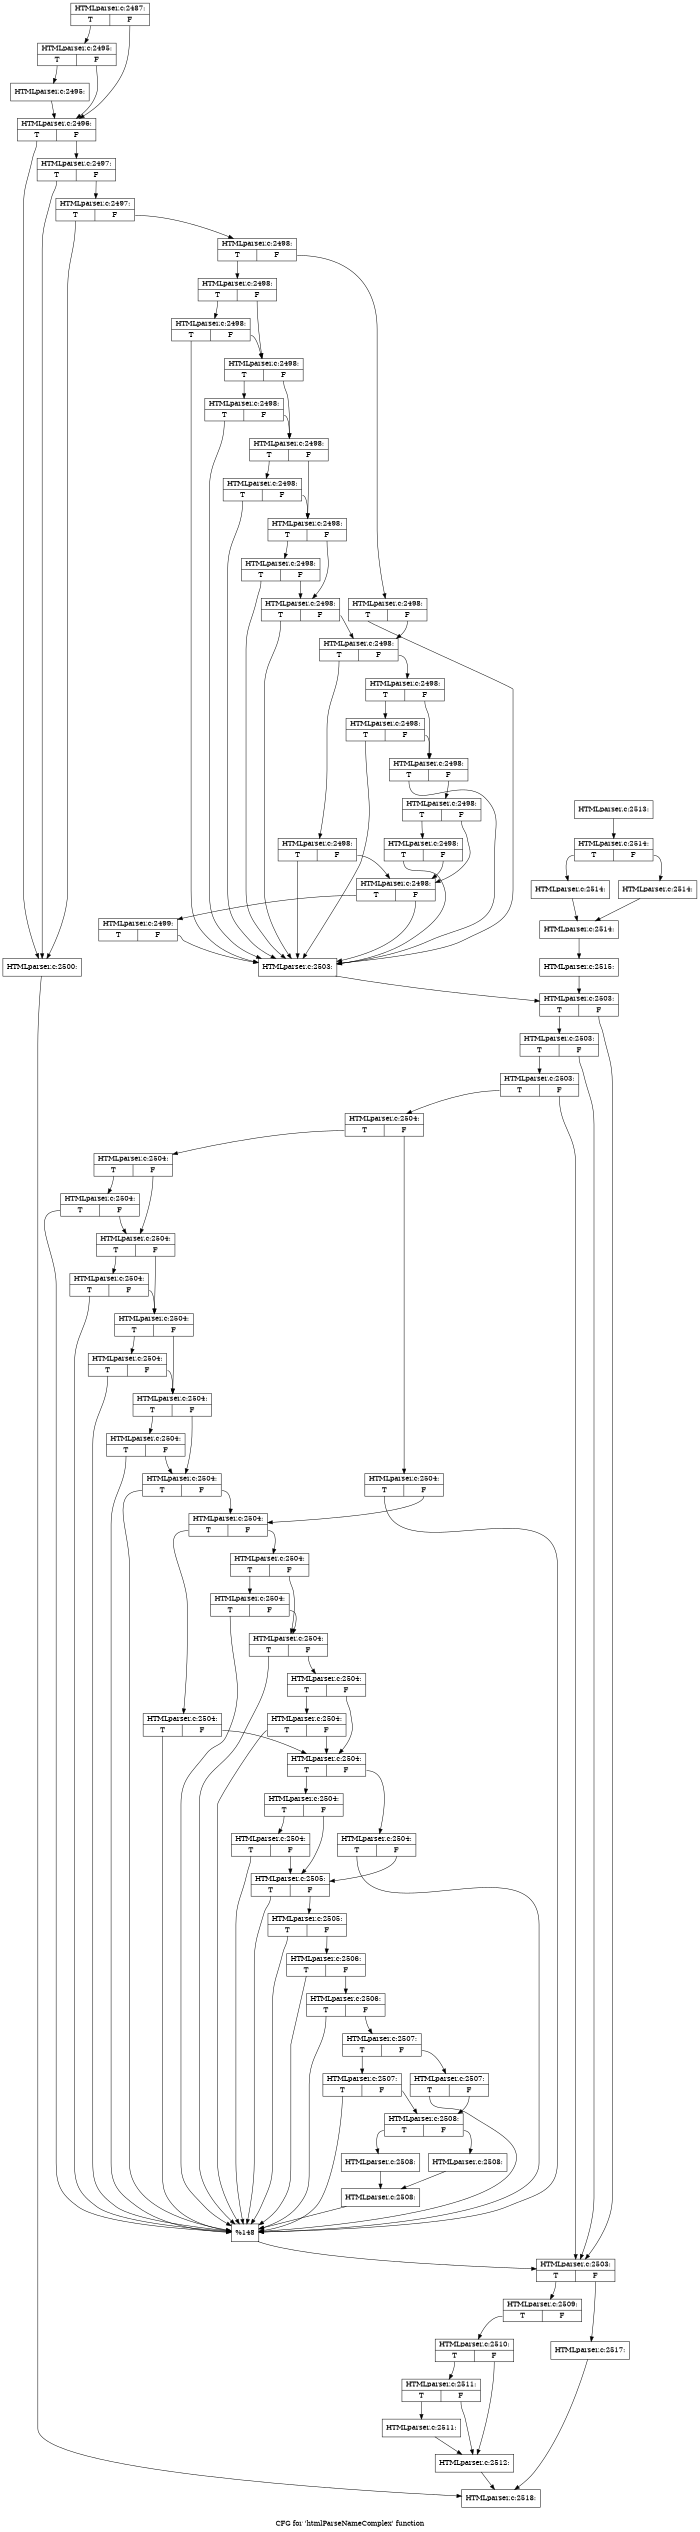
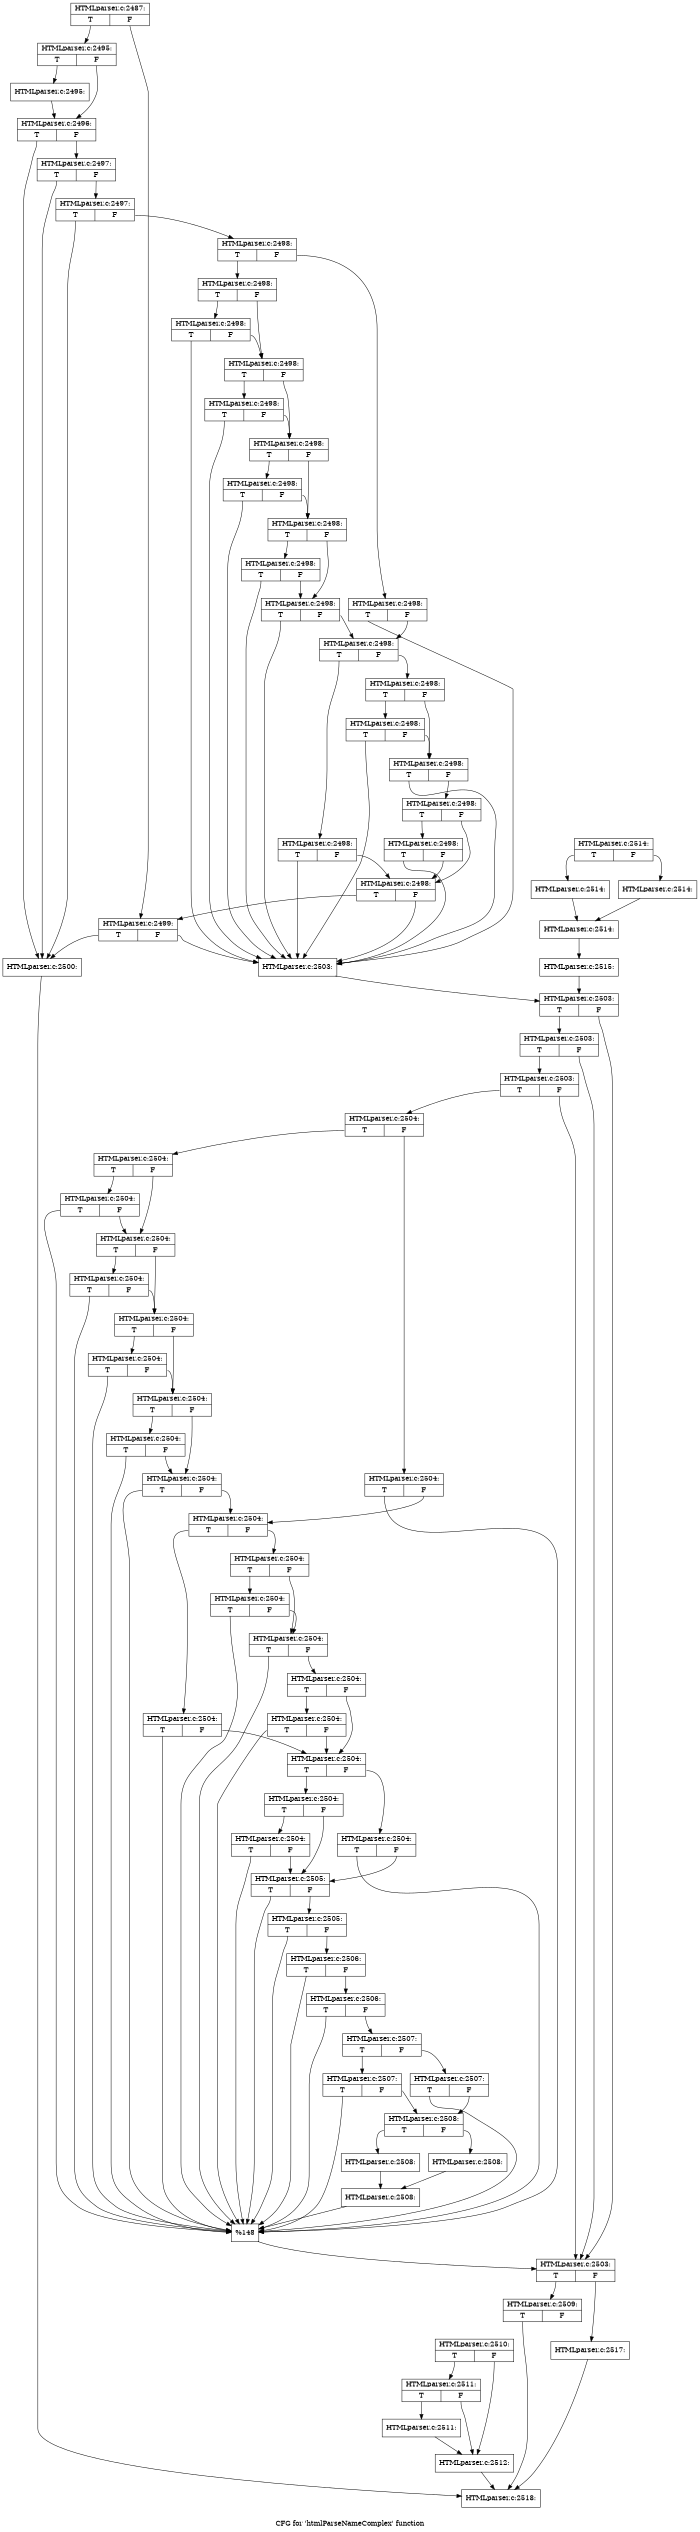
edge "HTMLparser.c:2487:" -> "HTMLparser.c:2496:": now "HTMLparser.c:2487:" -> "HTMLparser.c:2499:"
node "HTMLparser.c:2513:": removed
edge "HTMLparser.c:2499:" -> "HTMLparser.c:2500:": added
edge "HTMLparser.c:2509:" -> "HTMLparser.c:2510:": now "HTMLparser.c:2509:" -> "HTMLparser.c:2518:"
